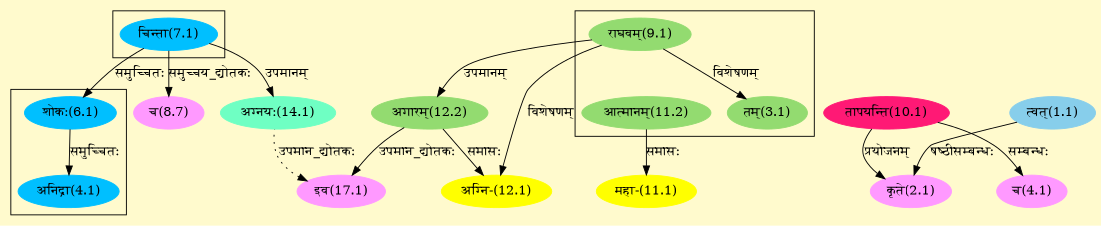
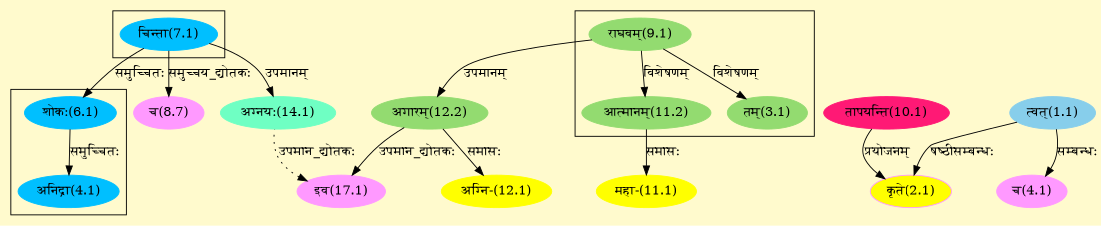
edge "राघवम्(9.1)" -> "अग्नि-(12.1)": now "राघवम्(9.1)" -> "आत्मानम्(11.2)"
edge "तापयन्ति(10.1)" -> "च(4.1)": now "त्वत्(1.1)" -> "च(4.1)"
node "कृते(2.1)": fillcolor #ff99ff -> #ffff00
